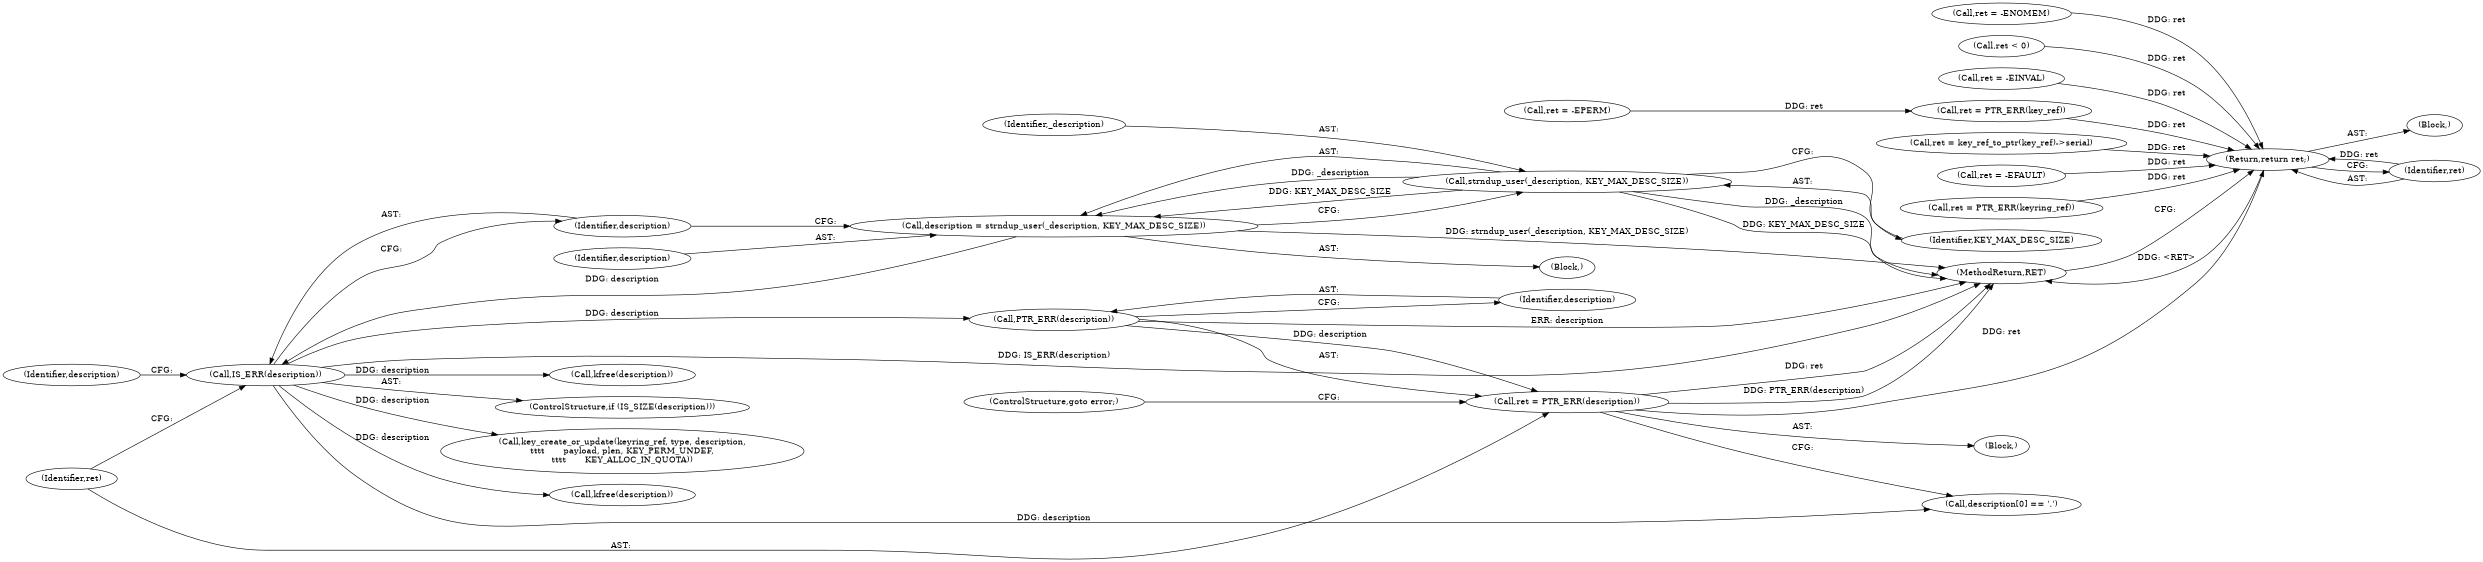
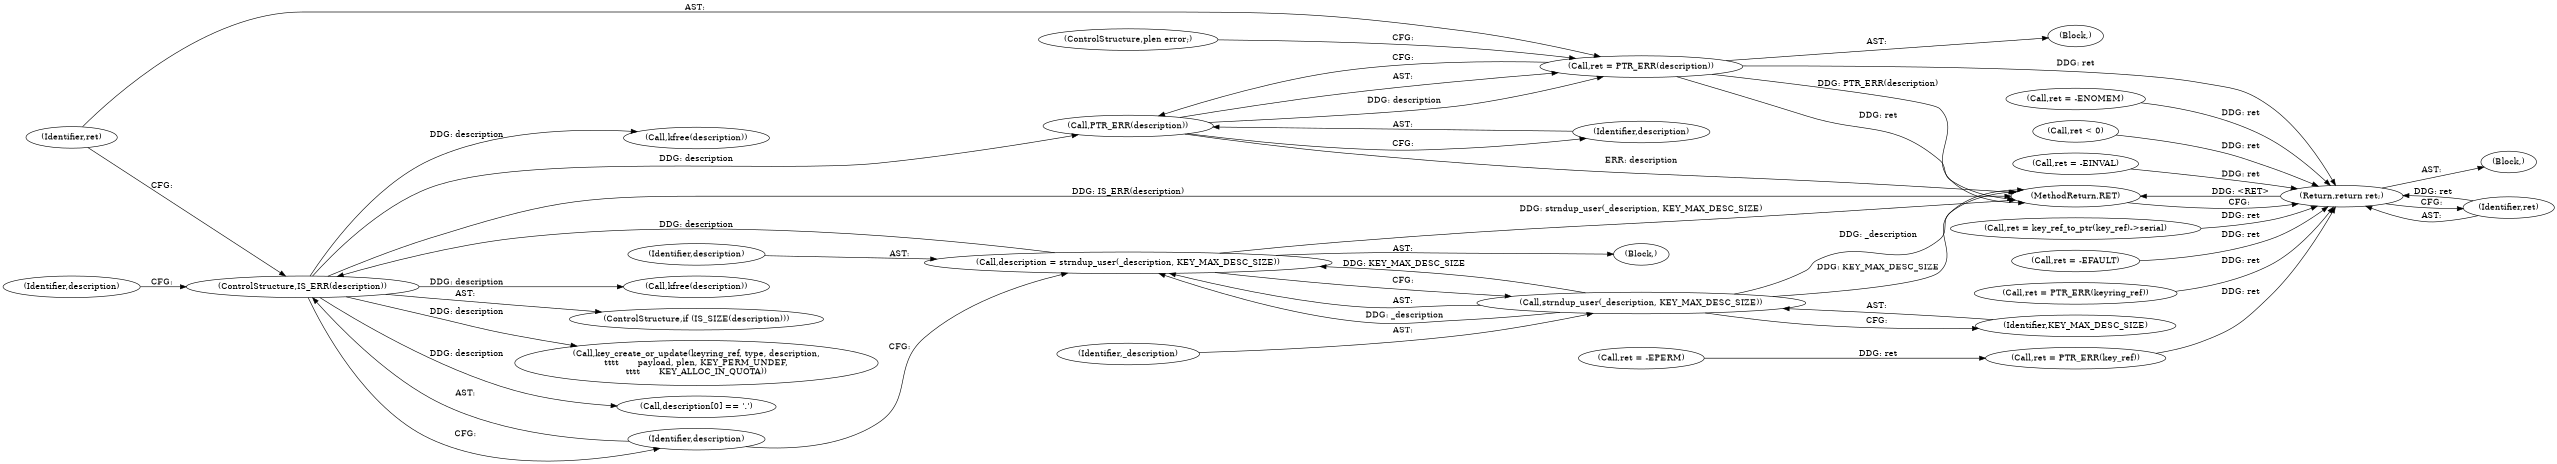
node "(Call,IS_ERR(description))": label "(Call,IS_ERR(description))" -> "(ControlStructure,IS_ERR(description))"
node "(ControlStructure,goto error;)": label "(ControlStructure,goto error;)" -> "(ControlStructure,plen error;)"
edge "(Call,ret = PTR_ERR(description))" -> "(Call,description[0] == '.')": now "(Call,ret = PTR_ERR(description))" -> "(Call,PTR_ERR(description))"
